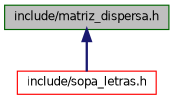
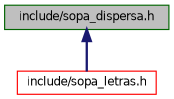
node "include/matriz_dispersa.h": label "include/matriz_dispersa.h" -> "include/sopa_dispersa.h"
